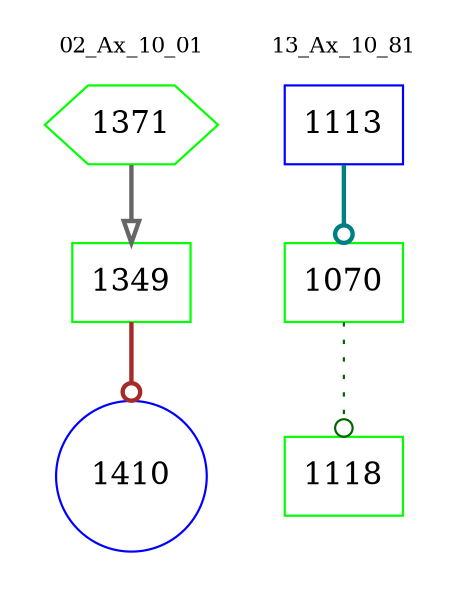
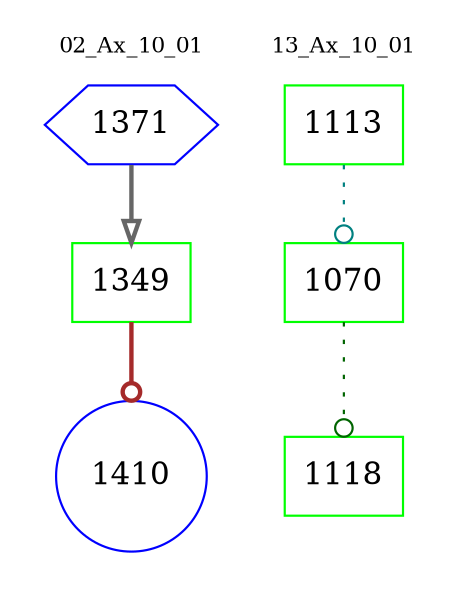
cluster "13_Ax_10_81": label "13_Ax_10_81" -> "13_Ax_10_01"
node "1371": color green -> blue
node "1113": color blue -> green
edge "1113" -> "1070": style bold -> dotted
